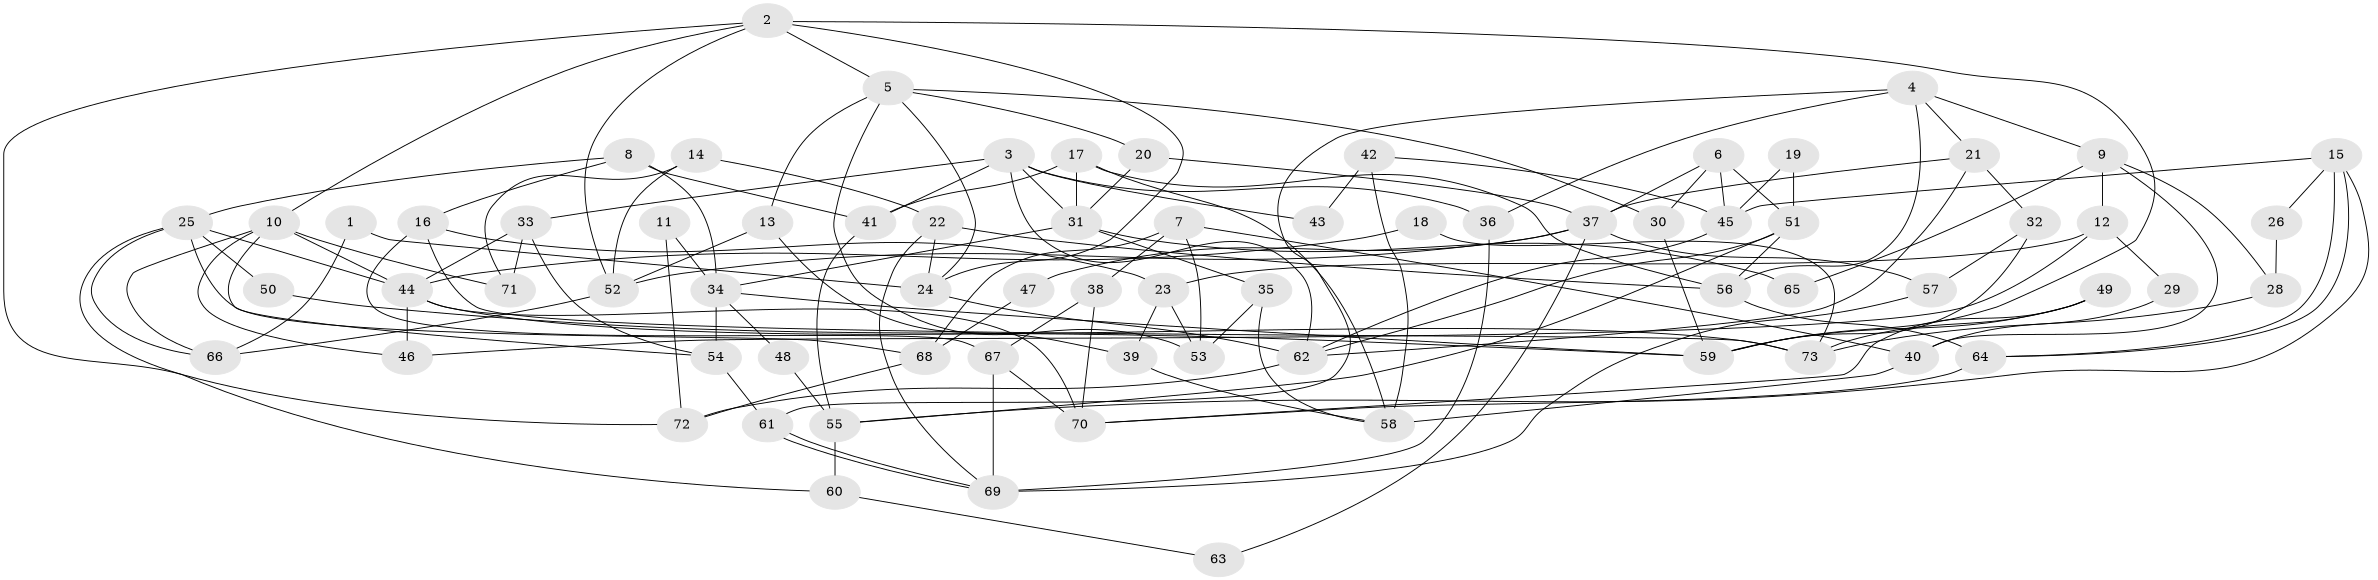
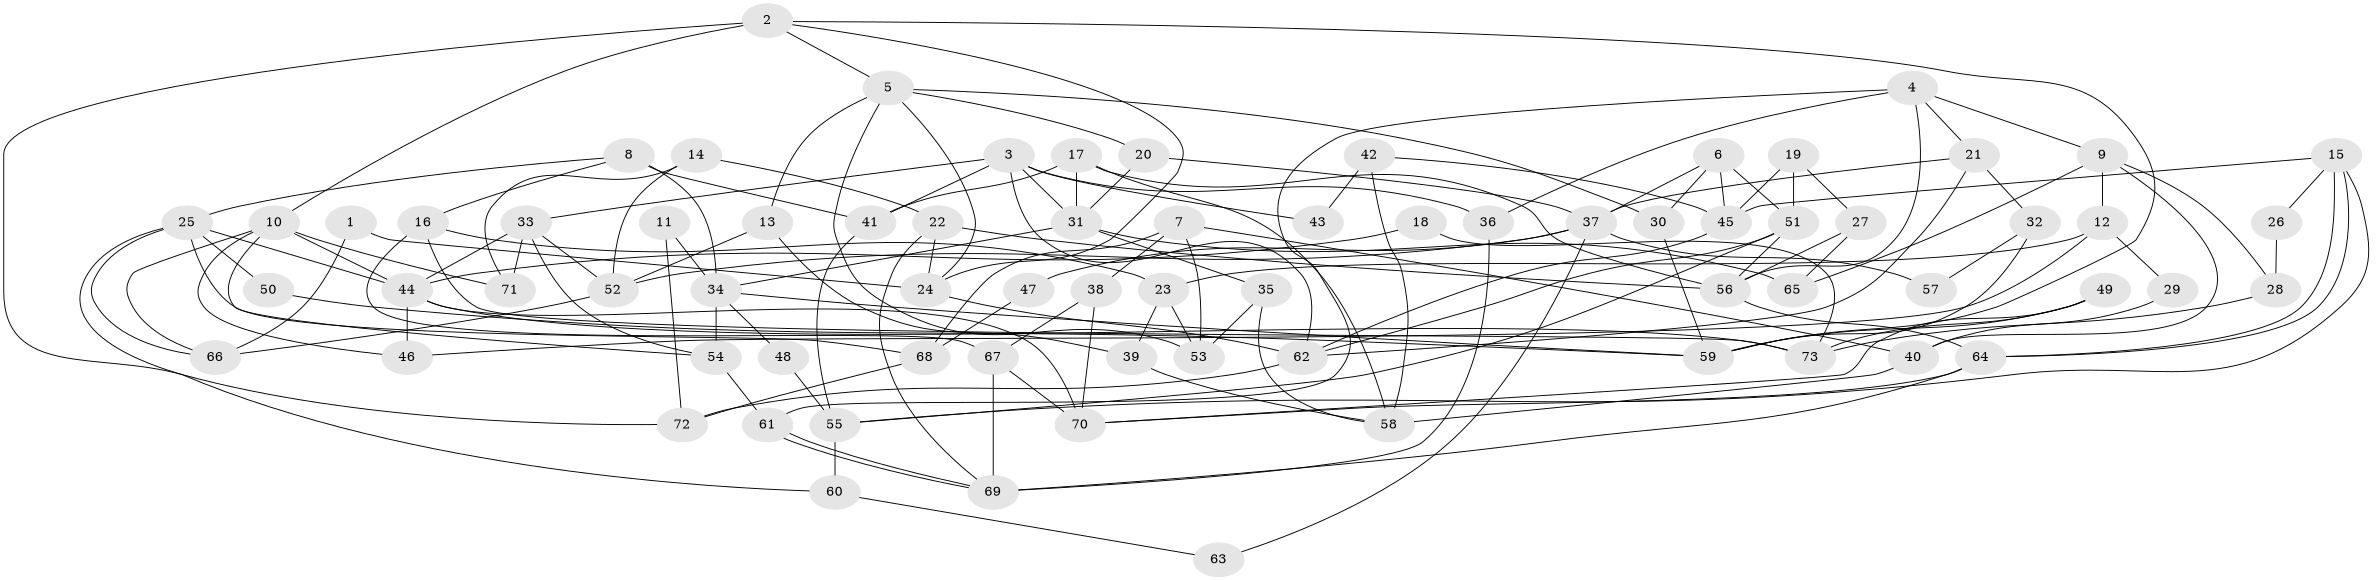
edge "2" -- "52": now "33" -- "52"
node "27": added
edge "57" -- "69": now "64" -- "69"
